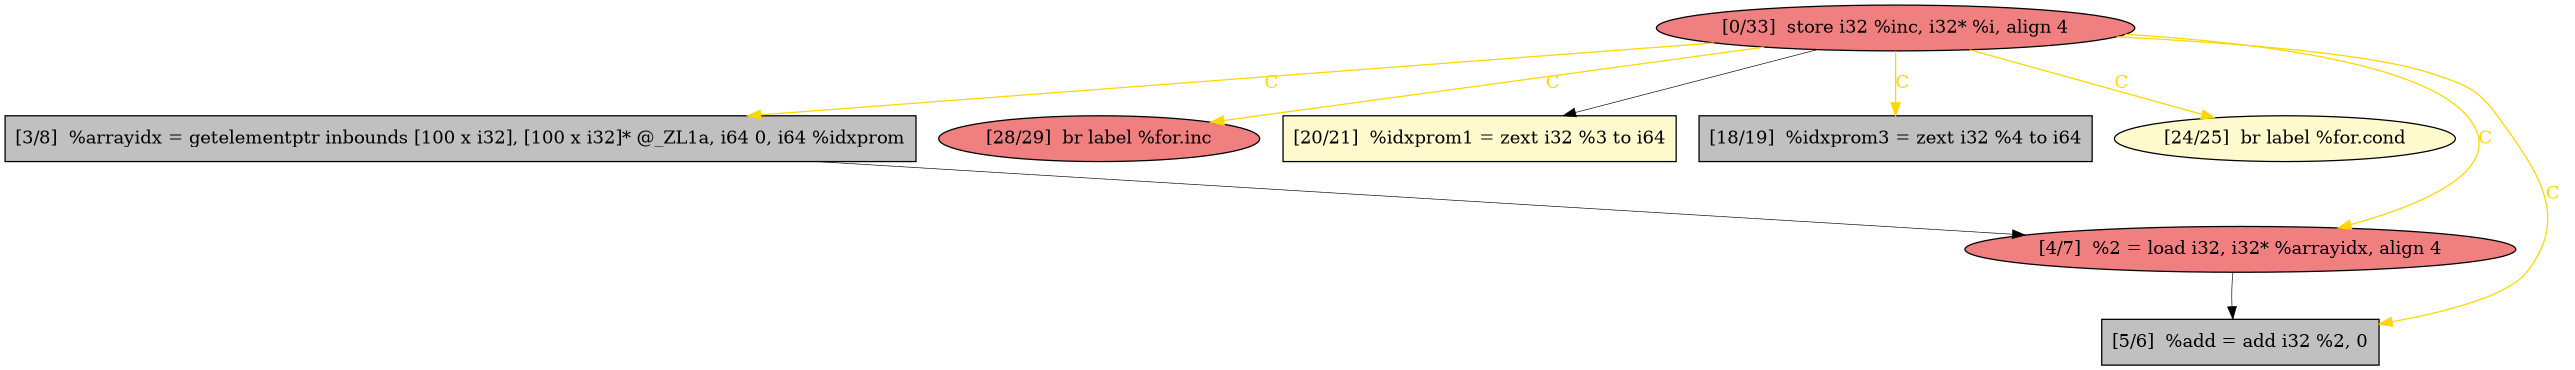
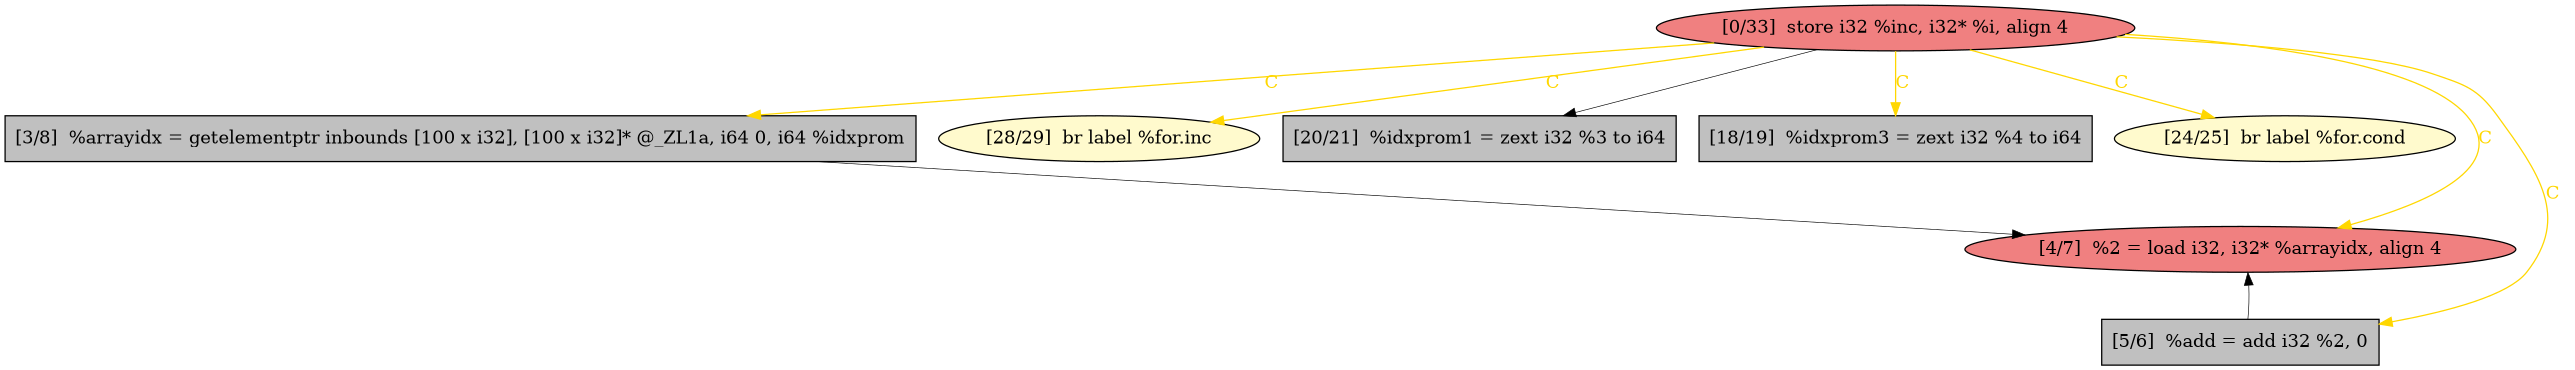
node "[28/29]  br label %for.inc": fillcolor lightcoral -> lemonchiffon
node "[20/21]  %idxprom1 = zext i32 %3 to i64": fillcolor lemonchiffon -> grey
edge "[4/7]  %2 = load i32, i32* %arrayidx, align 4" -> "[5/6]  %add = add i32 %2, 0": reversed
